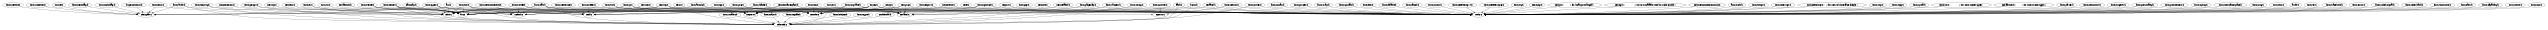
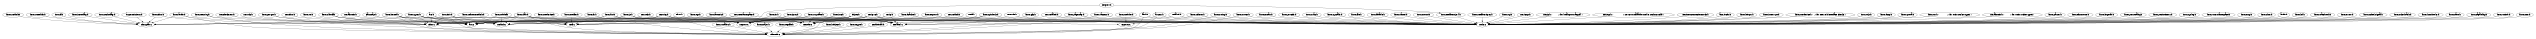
edge "netport.h" -> "hooks.c": now "netport.h" -> "linux/netfilter_ipv4.h"
